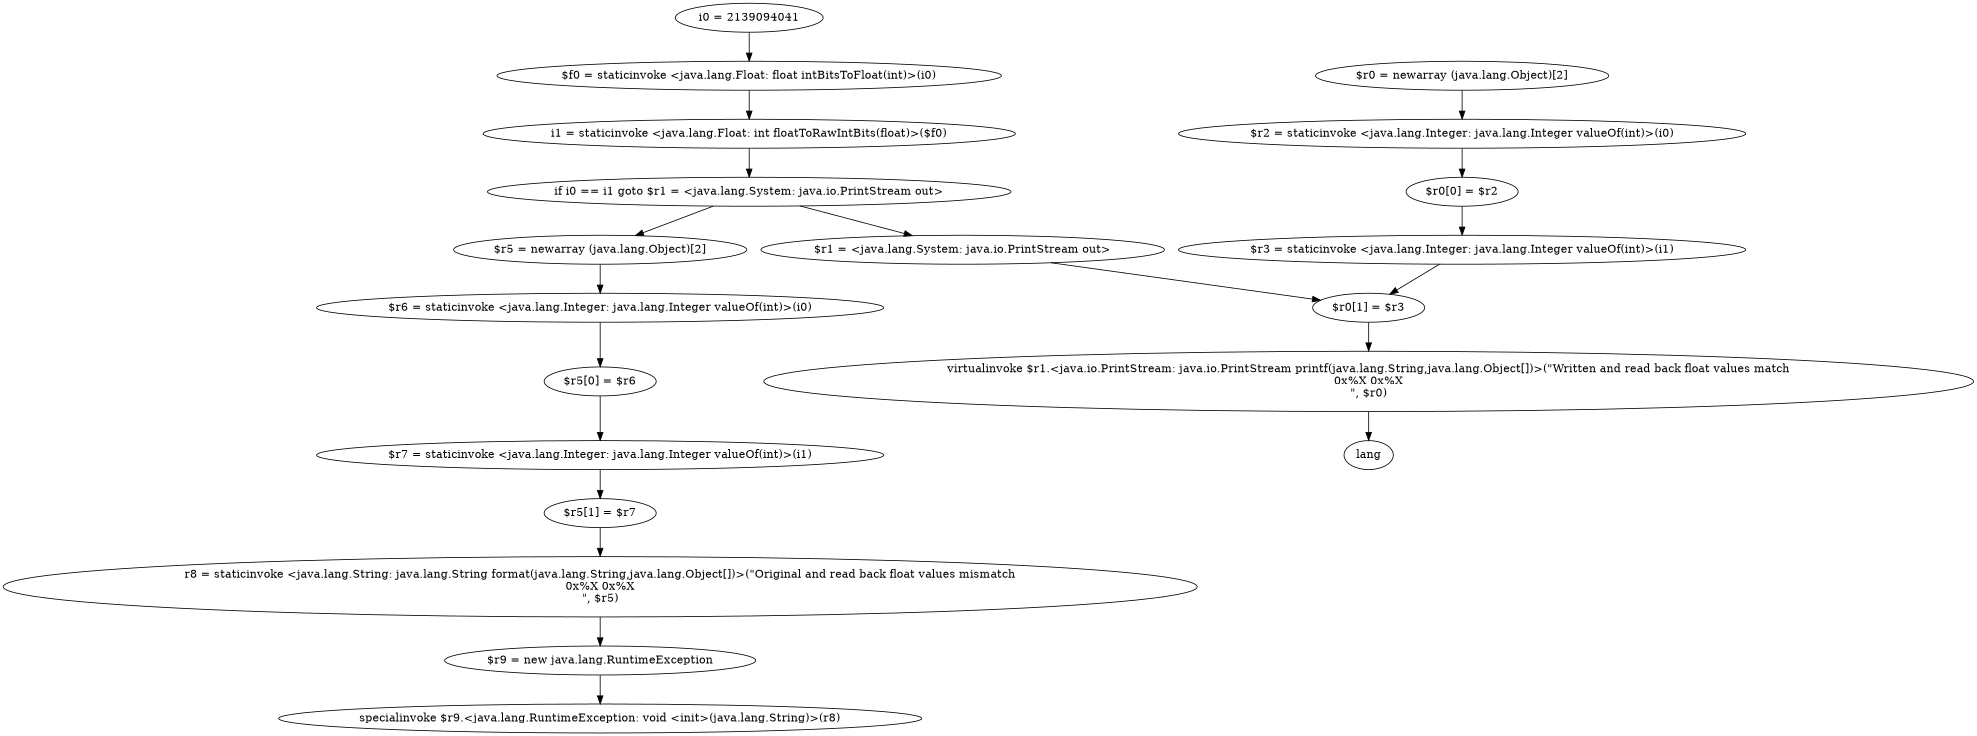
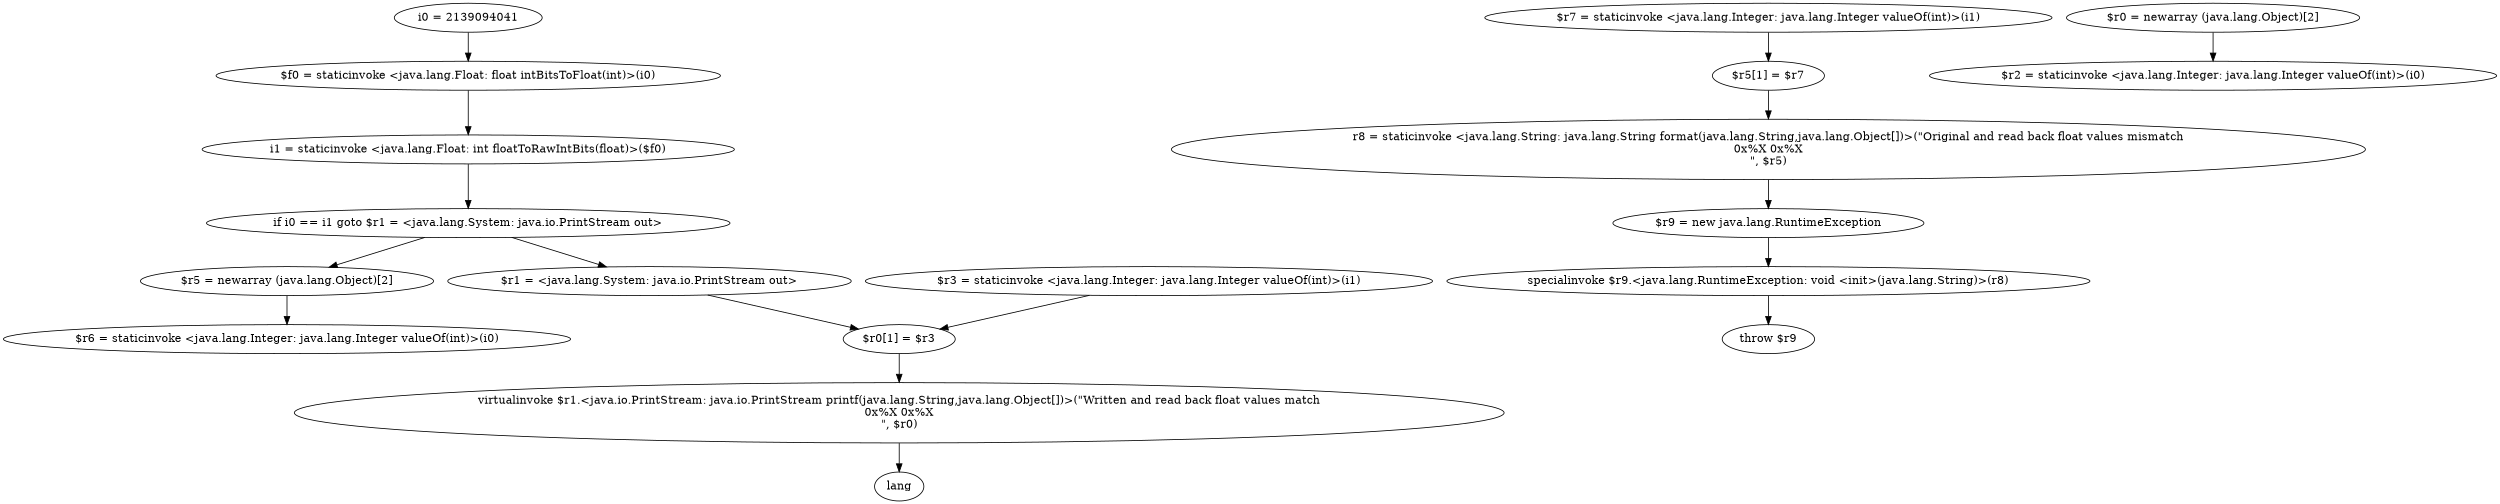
node "$r0[0] = $r2": removed
node "throw $r9": added
node "$r5[0] = $r6": removed
